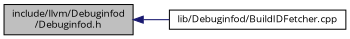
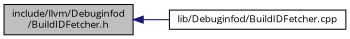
node "include/llvm/Debuginfod /Debuginfod.h": label "include/llvm/Debuginfod /Debuginfod.h" -> "include/llvm/Debuginfod /BuildIDFetcher.h"
